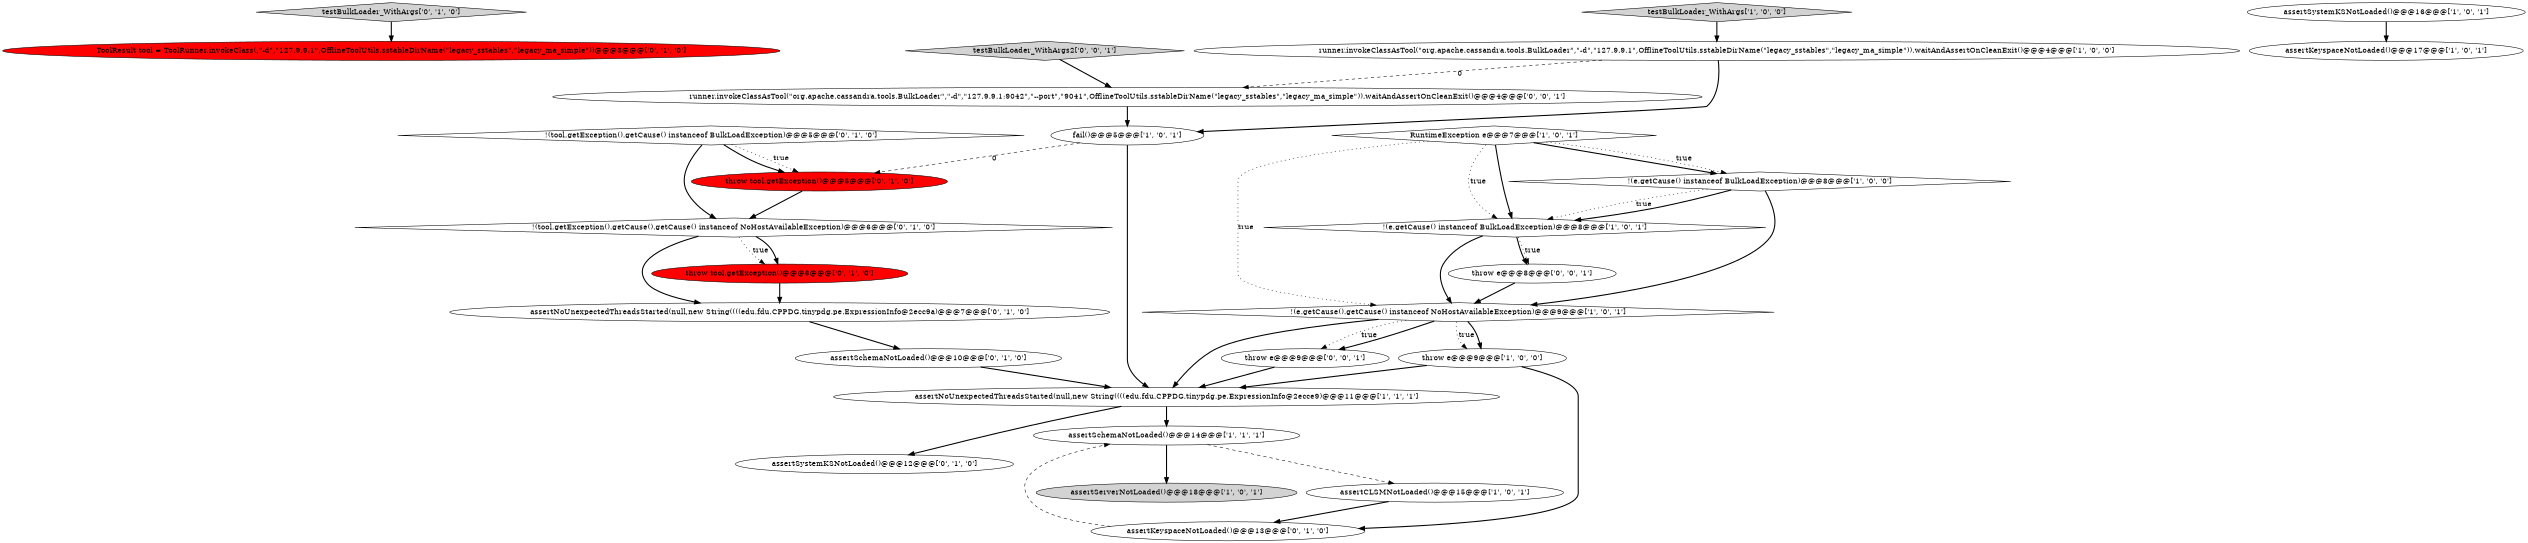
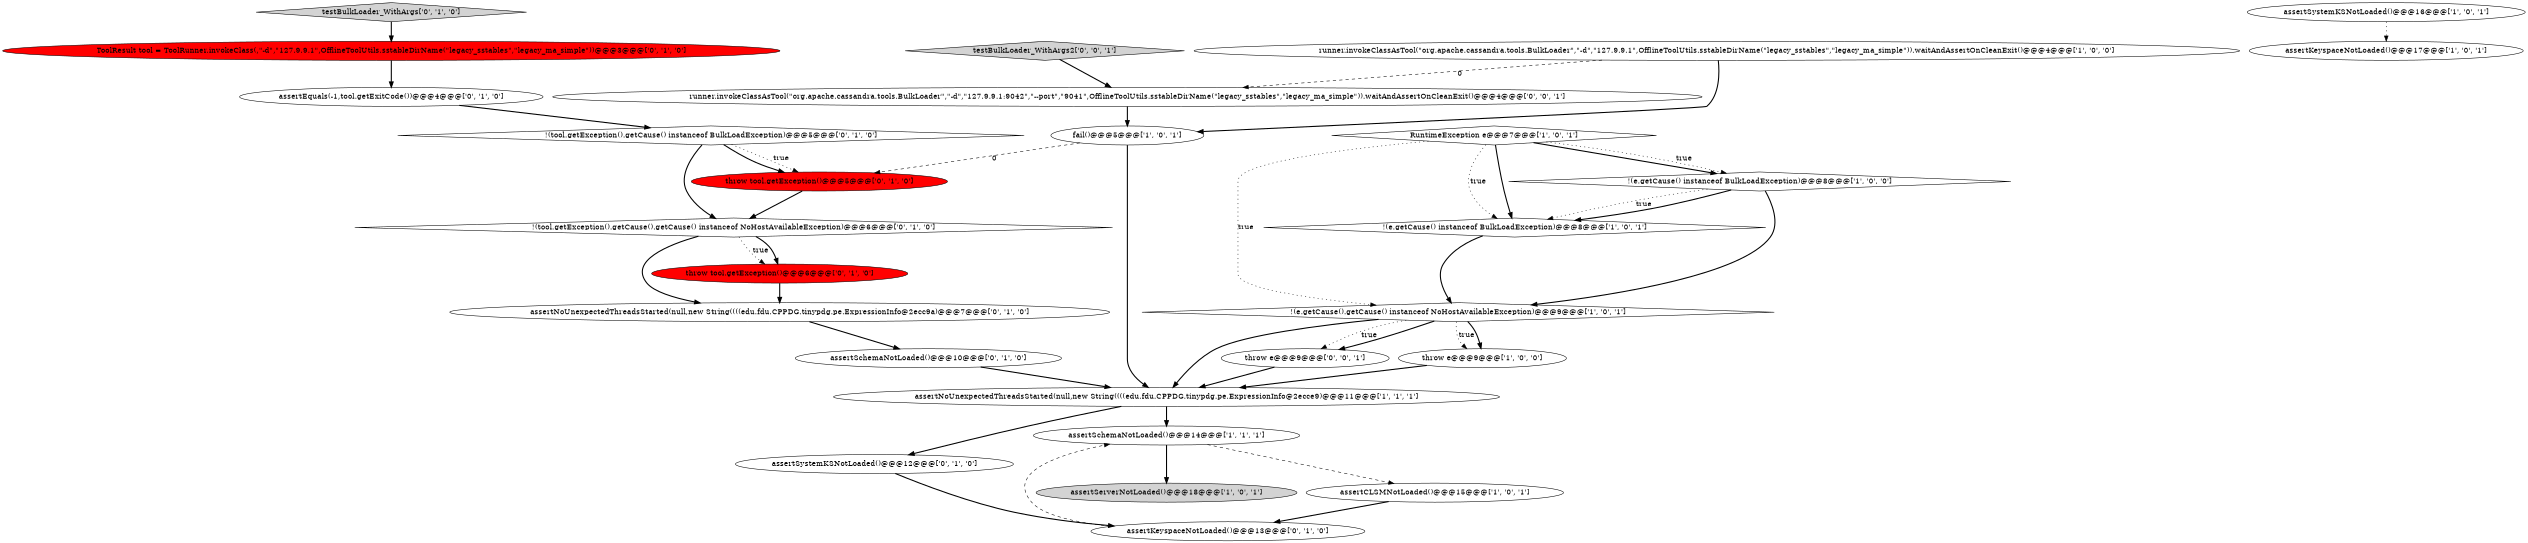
node "testBulkLoader_WithArgs['1', '0', '0']": removed
edge "assertSystemKSNotLoaded()@@@16@@@['1', '0', '1']" -> "assertKeyspaceNotLoaded()@@@17@@@['1', '0', '1']": style bold -> dotted
node "assertEquals(-1,tool.getExitCode())@@@4@@@['0', '1', '0']": added
node "throw e@@@8@@@['0', '0', '1']": removed
edge "throw e@@@9@@@['1', '0', '0']" -> "assertKeyspaceNotLoaded()@@@13@@@['0', '1', '0']": now "assertSystemKSNotLoaded()@@@12@@@['0', '1', '0']" -> "assertKeyspaceNotLoaded()@@@13@@@['0', '1', '0']"
